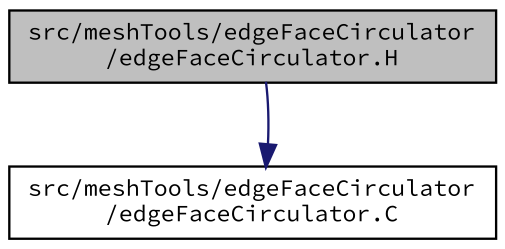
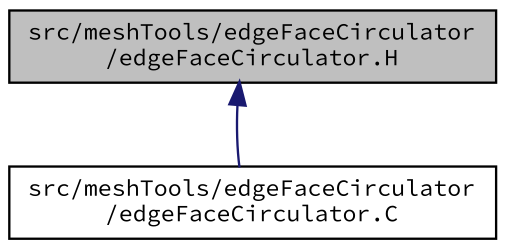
edge "src/meshTools/edgeFaceCirculator /edgeFaceCirculator.H" -> "src/meshTools/edgeFaceCirculator /edgeFaceCirculator.C": reversed
